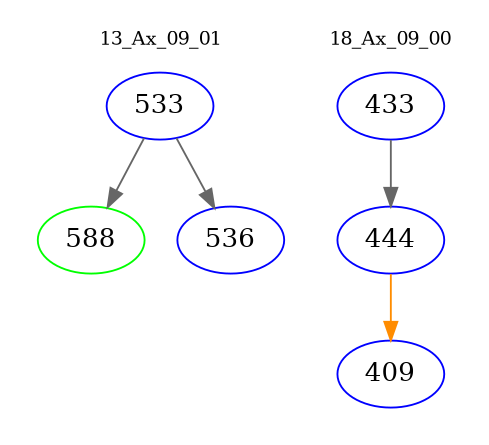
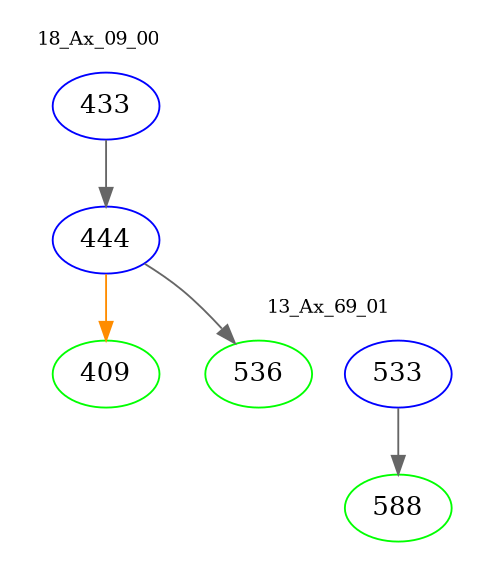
cluster "13_Ax_09_01": label "13_Ax_09_01" -> "13_Ax_69_01"
edge "533" -> "536": now "444" -> "536"
node "536": color blue -> green
node "409": color blue -> green
